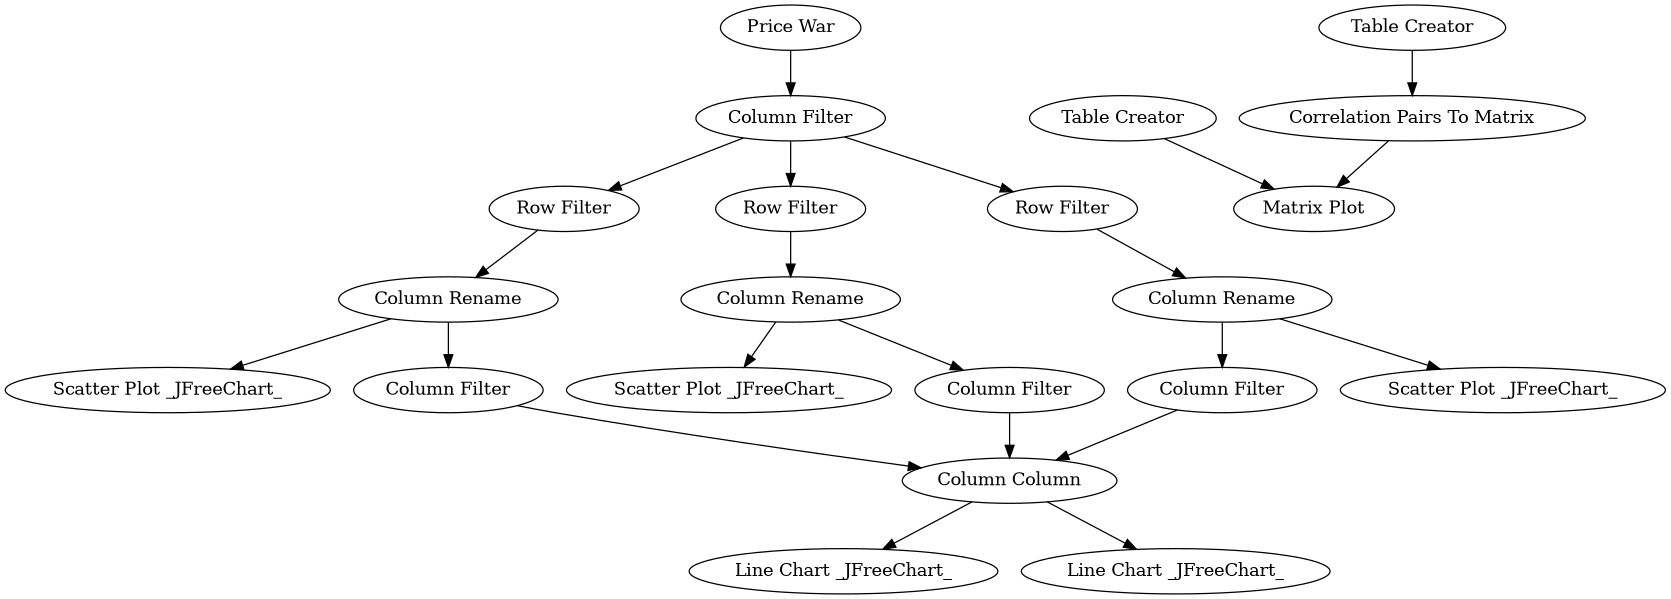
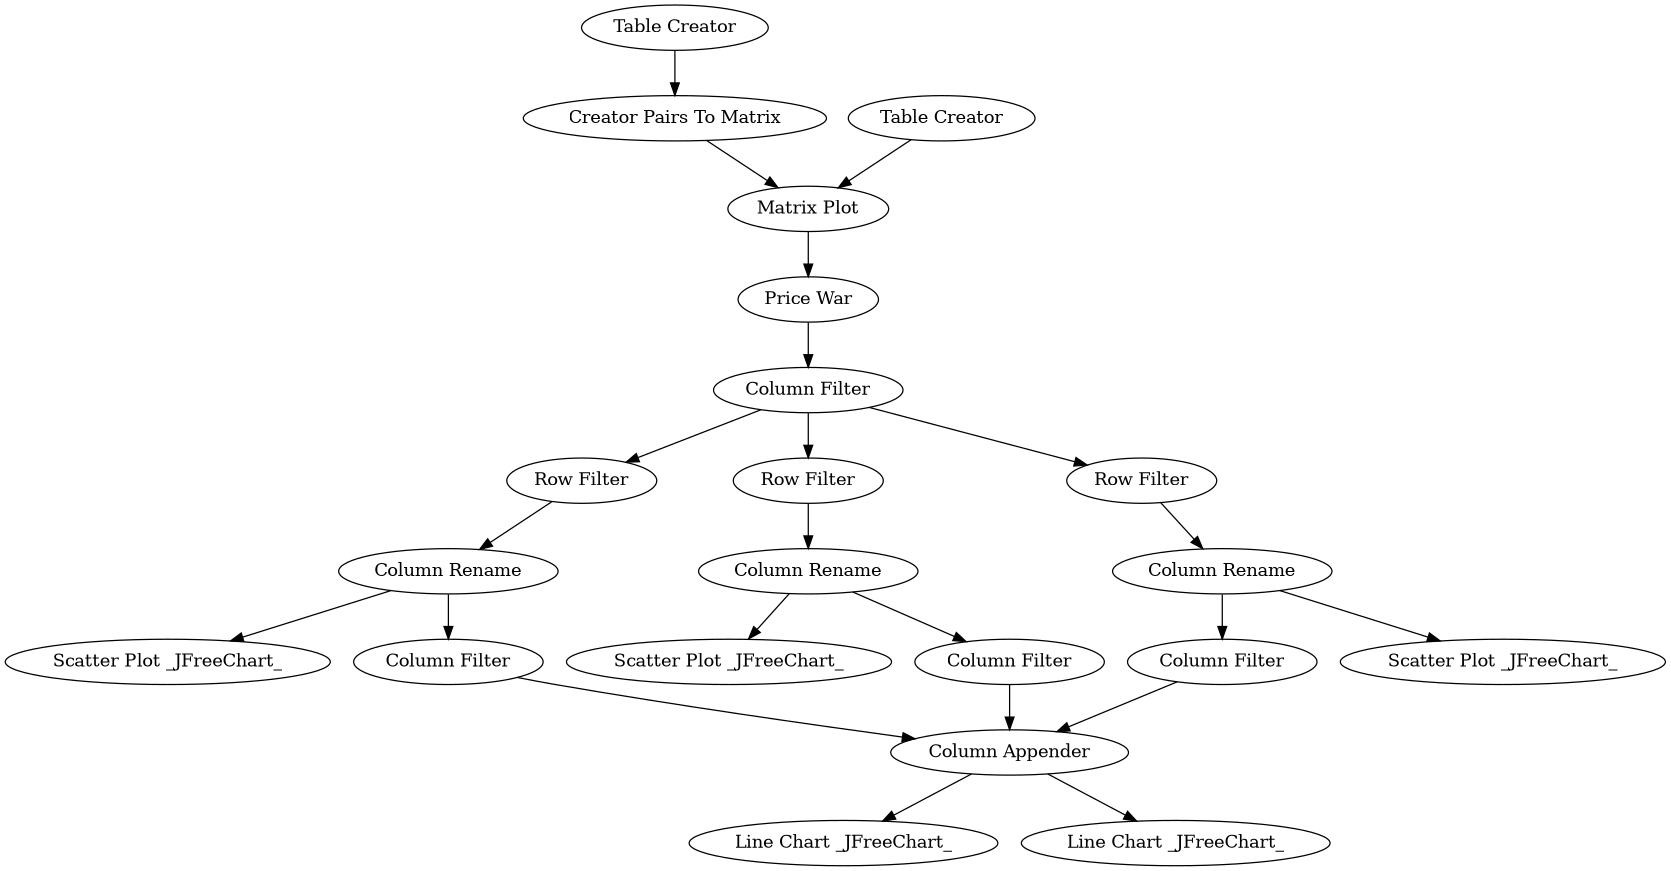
node "Correlation Pairs To Matrix": label "Correlation Pairs To Matrix" -> "Creator Pairs To Matrix"
edge "Matrix Plot" -> "Price War": added
node "Column Column": label "Column Column" -> "Column Appender"
